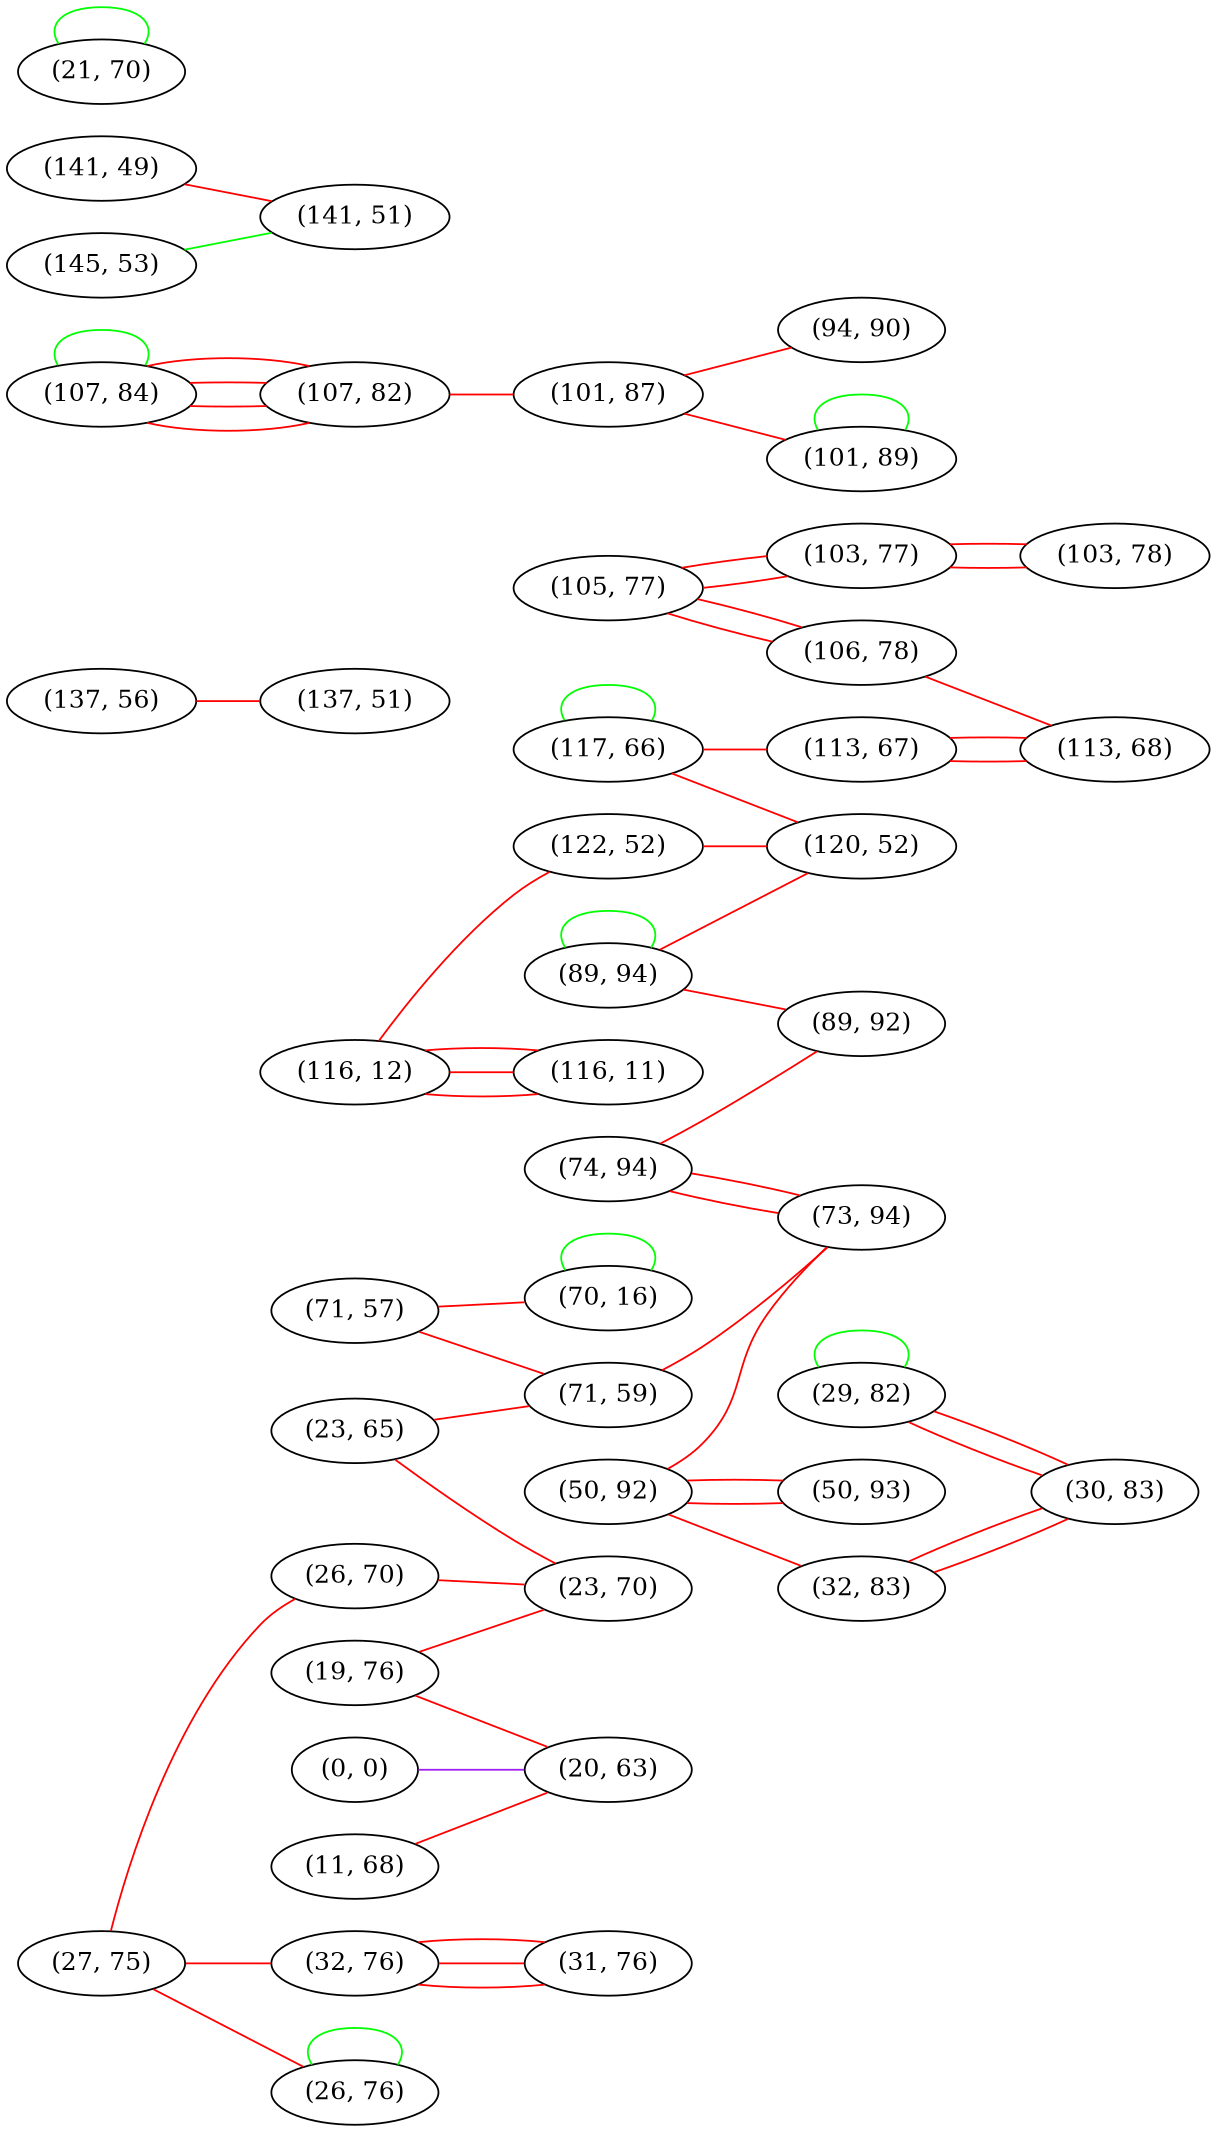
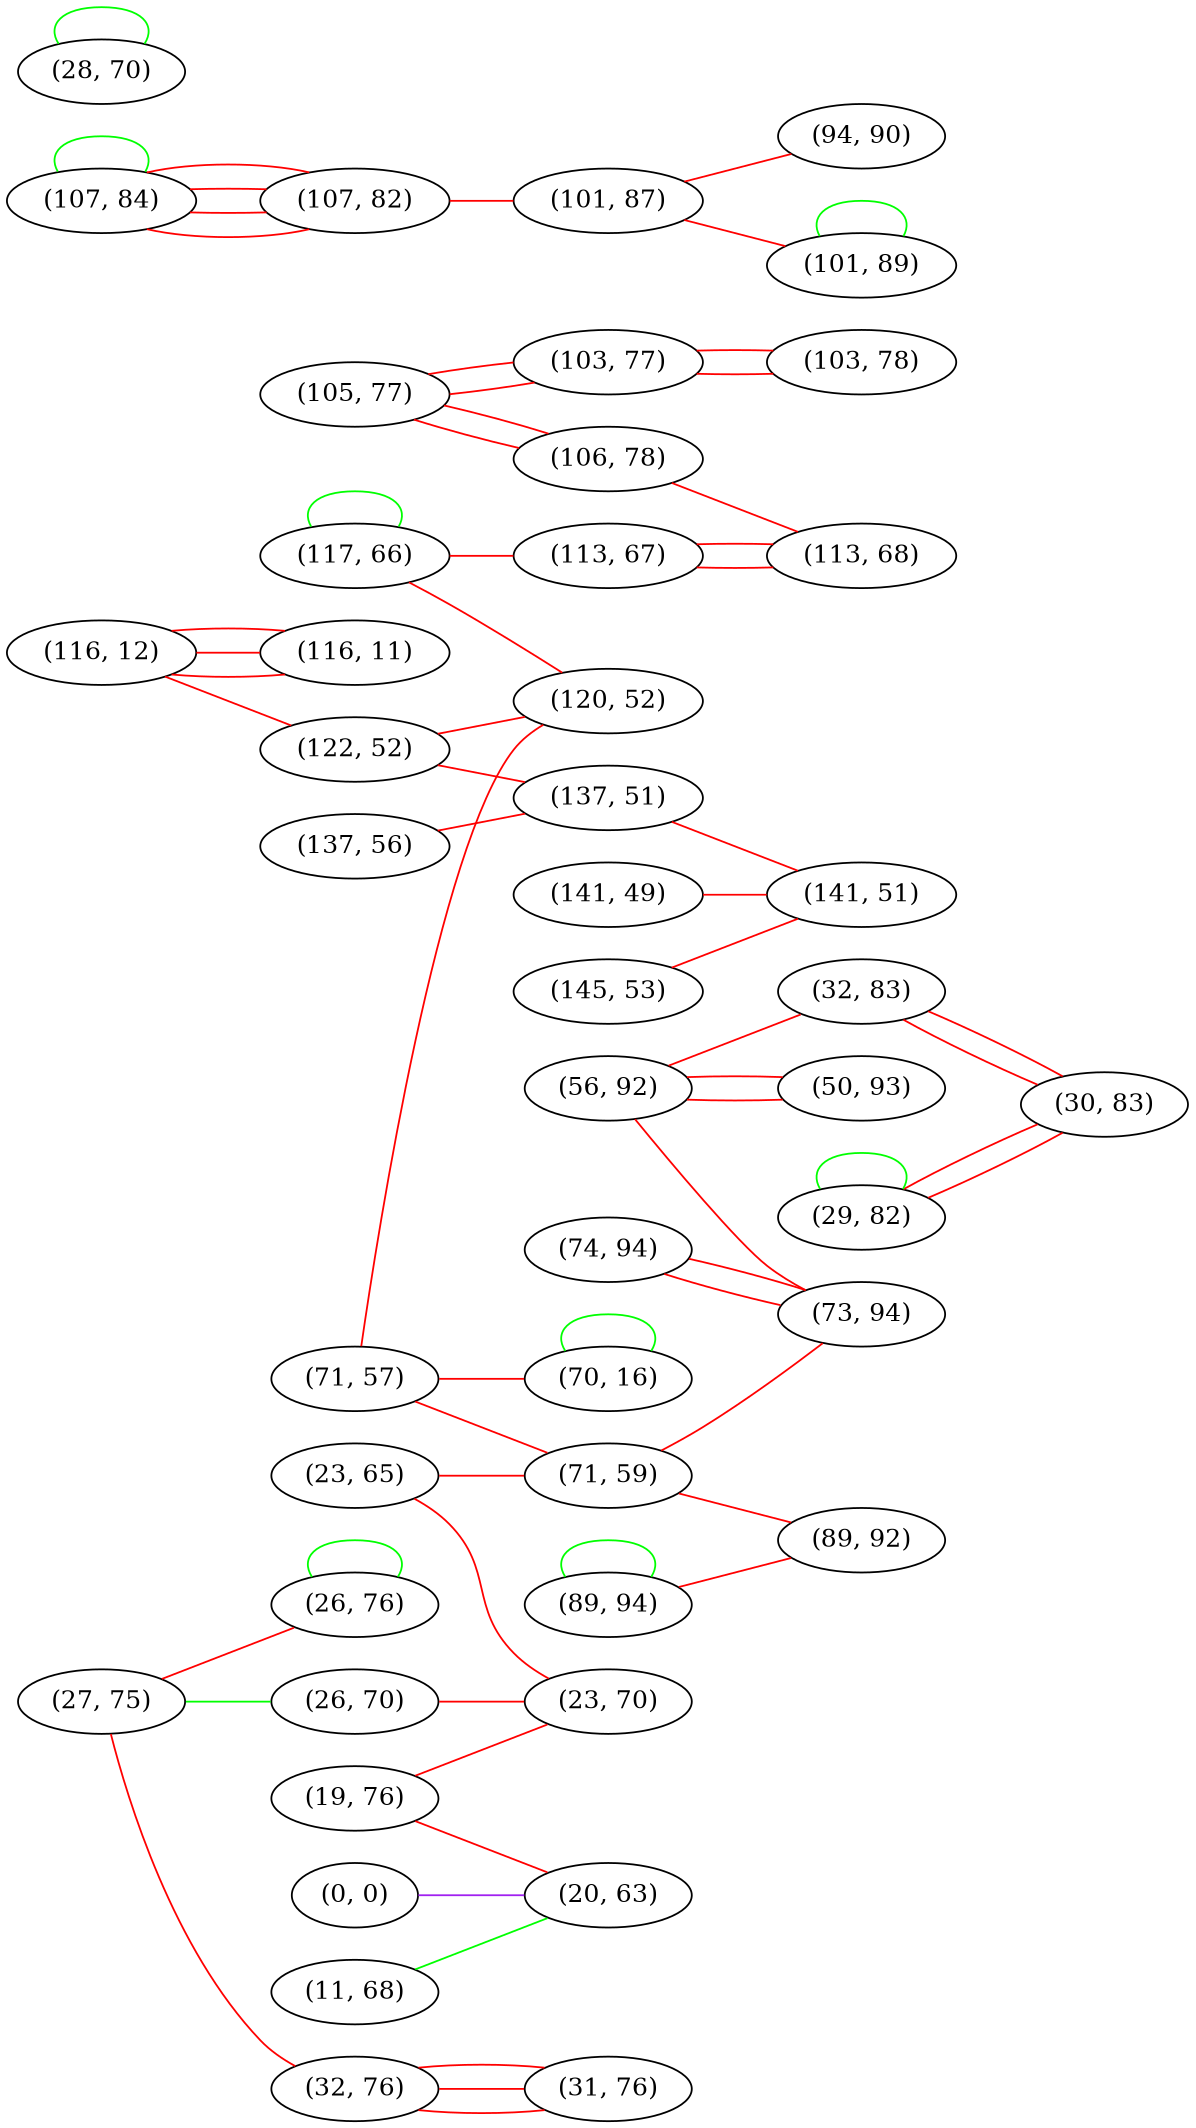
node "(21, 70)": label "(21, 70)" -> "(28, 70)"
edge "(141, 51)" -- "(145, 53)": color green -> red
edge "(122, 52)" -- "(137, 51)": added
edge "(137, 51)" -- "(141, 51)": added
edge "(120, 52)" -- "(89, 94)": now "(120, 52)" -- "(71, 57)"
edge "(89, 92)" -- "(74, 94)": now "(89, 92)" -- "(71, 59)"
node "(50, 92)": label "(50, 92)" -> "(56, 92)"
edge "(26, 70)" -- "(27, 75)": color red -> green
edge "(20, 63)" -- "(11, 68)": color red -> green
